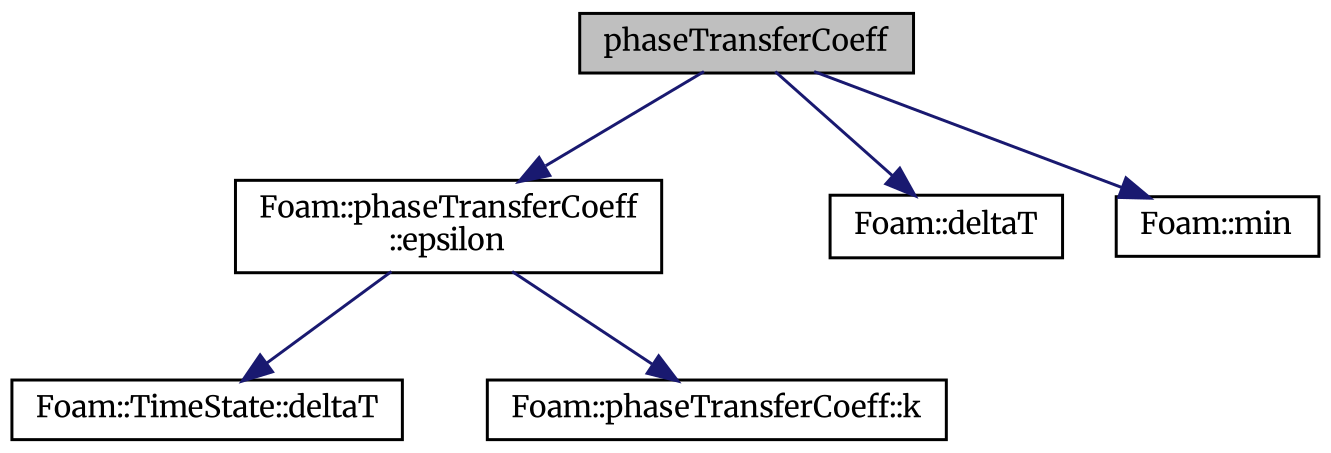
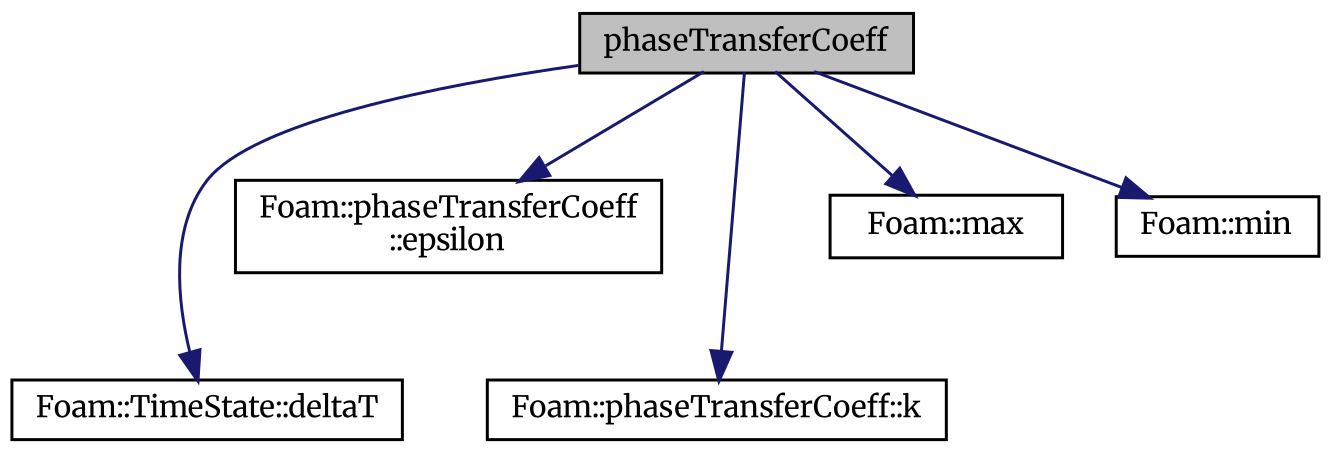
node "Foam::deltaT": label "Foam::deltaT" -> "Foam::max"
edge "Foam::phaseTransferCoeff ::epsilon" -> "Foam::TimeState::deltaT": now "phaseTransferCoeff" -> "Foam::TimeState::deltaT"
edge "Foam::phaseTransferCoeff ::epsilon" -> "Foam::phaseTransferCoeff::k": now "phaseTransferCoeff" -> "Foam::phaseTransferCoeff::k"
